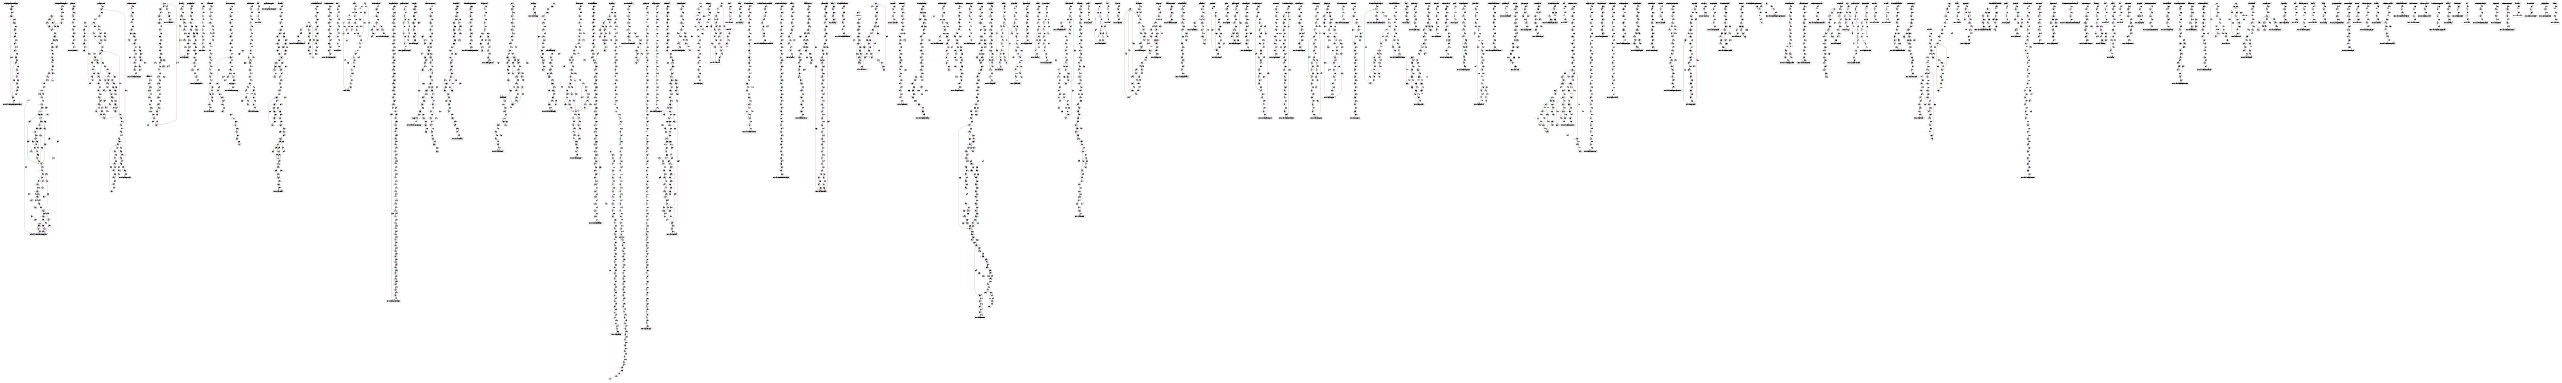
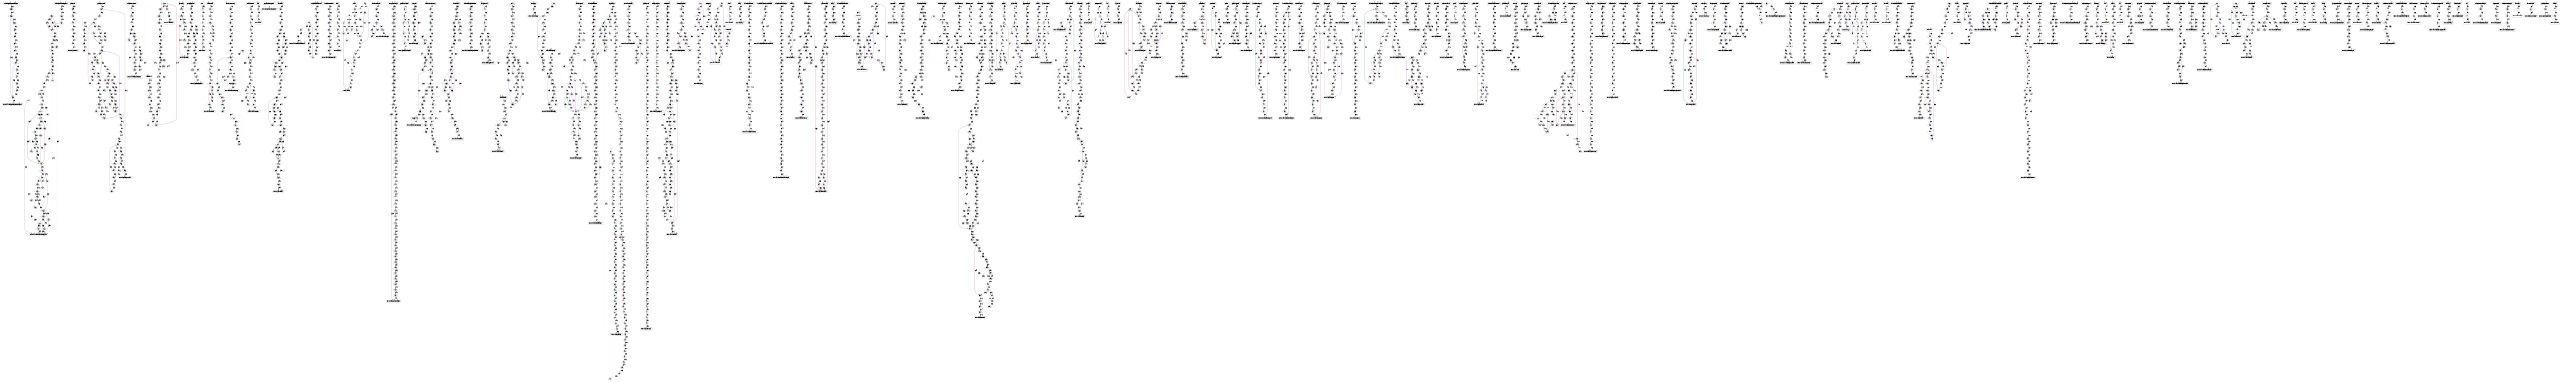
edge "2831" -> "2832": now "2827" -> "2832"
edge "2516" -> "2533": now "2516" -> "2526"
